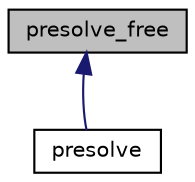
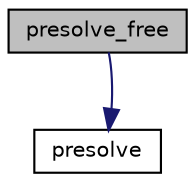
edge "presolve" -> "presolve_free": reversed
